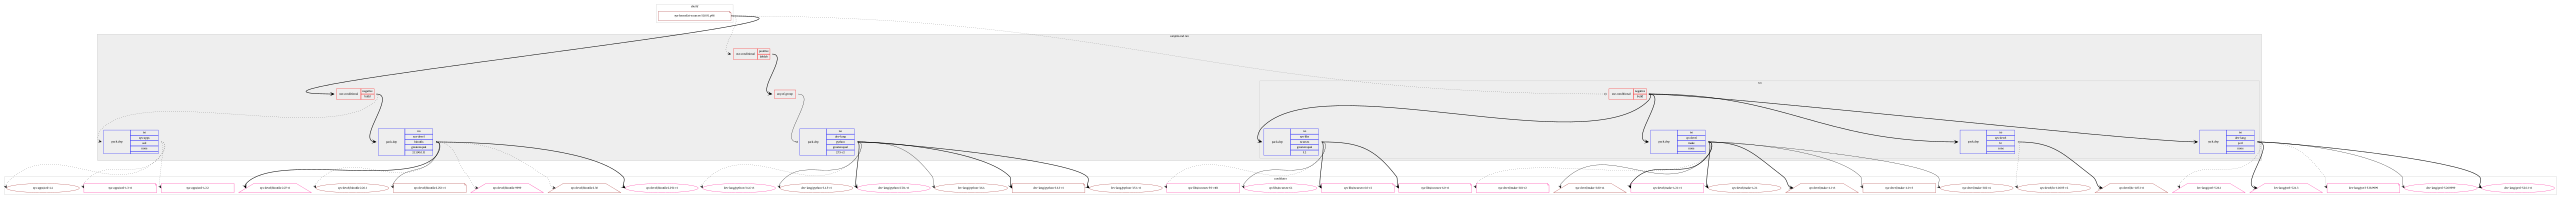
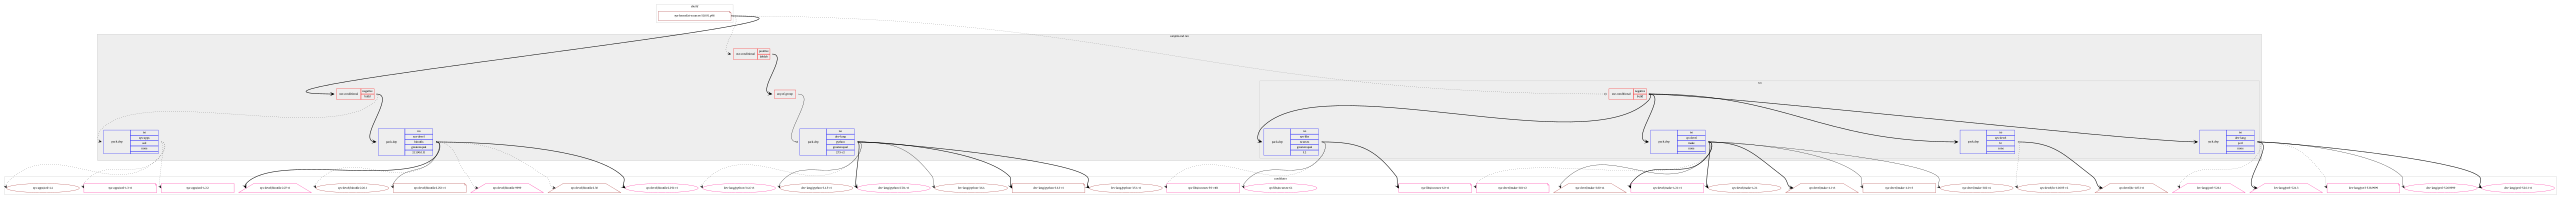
node "sys-libs/ncurses-6.0-r2": removed
